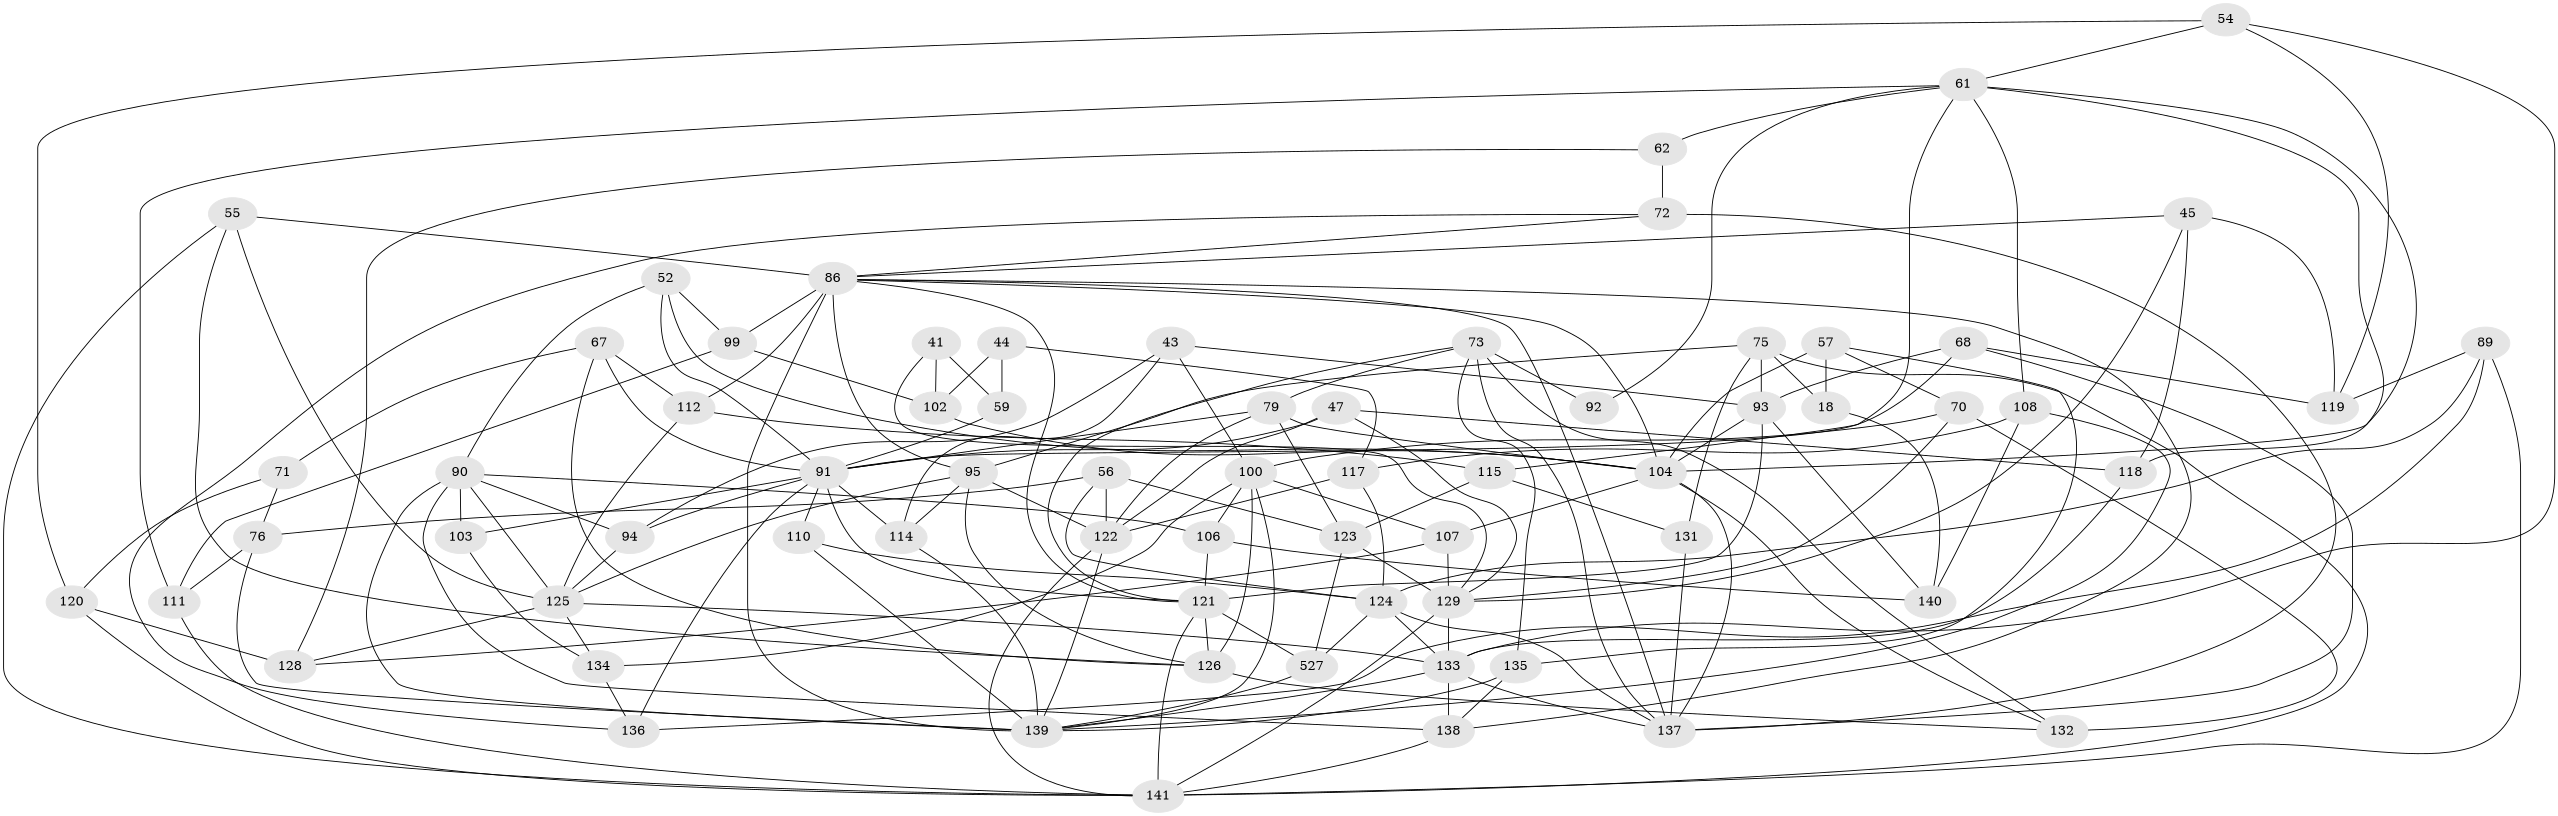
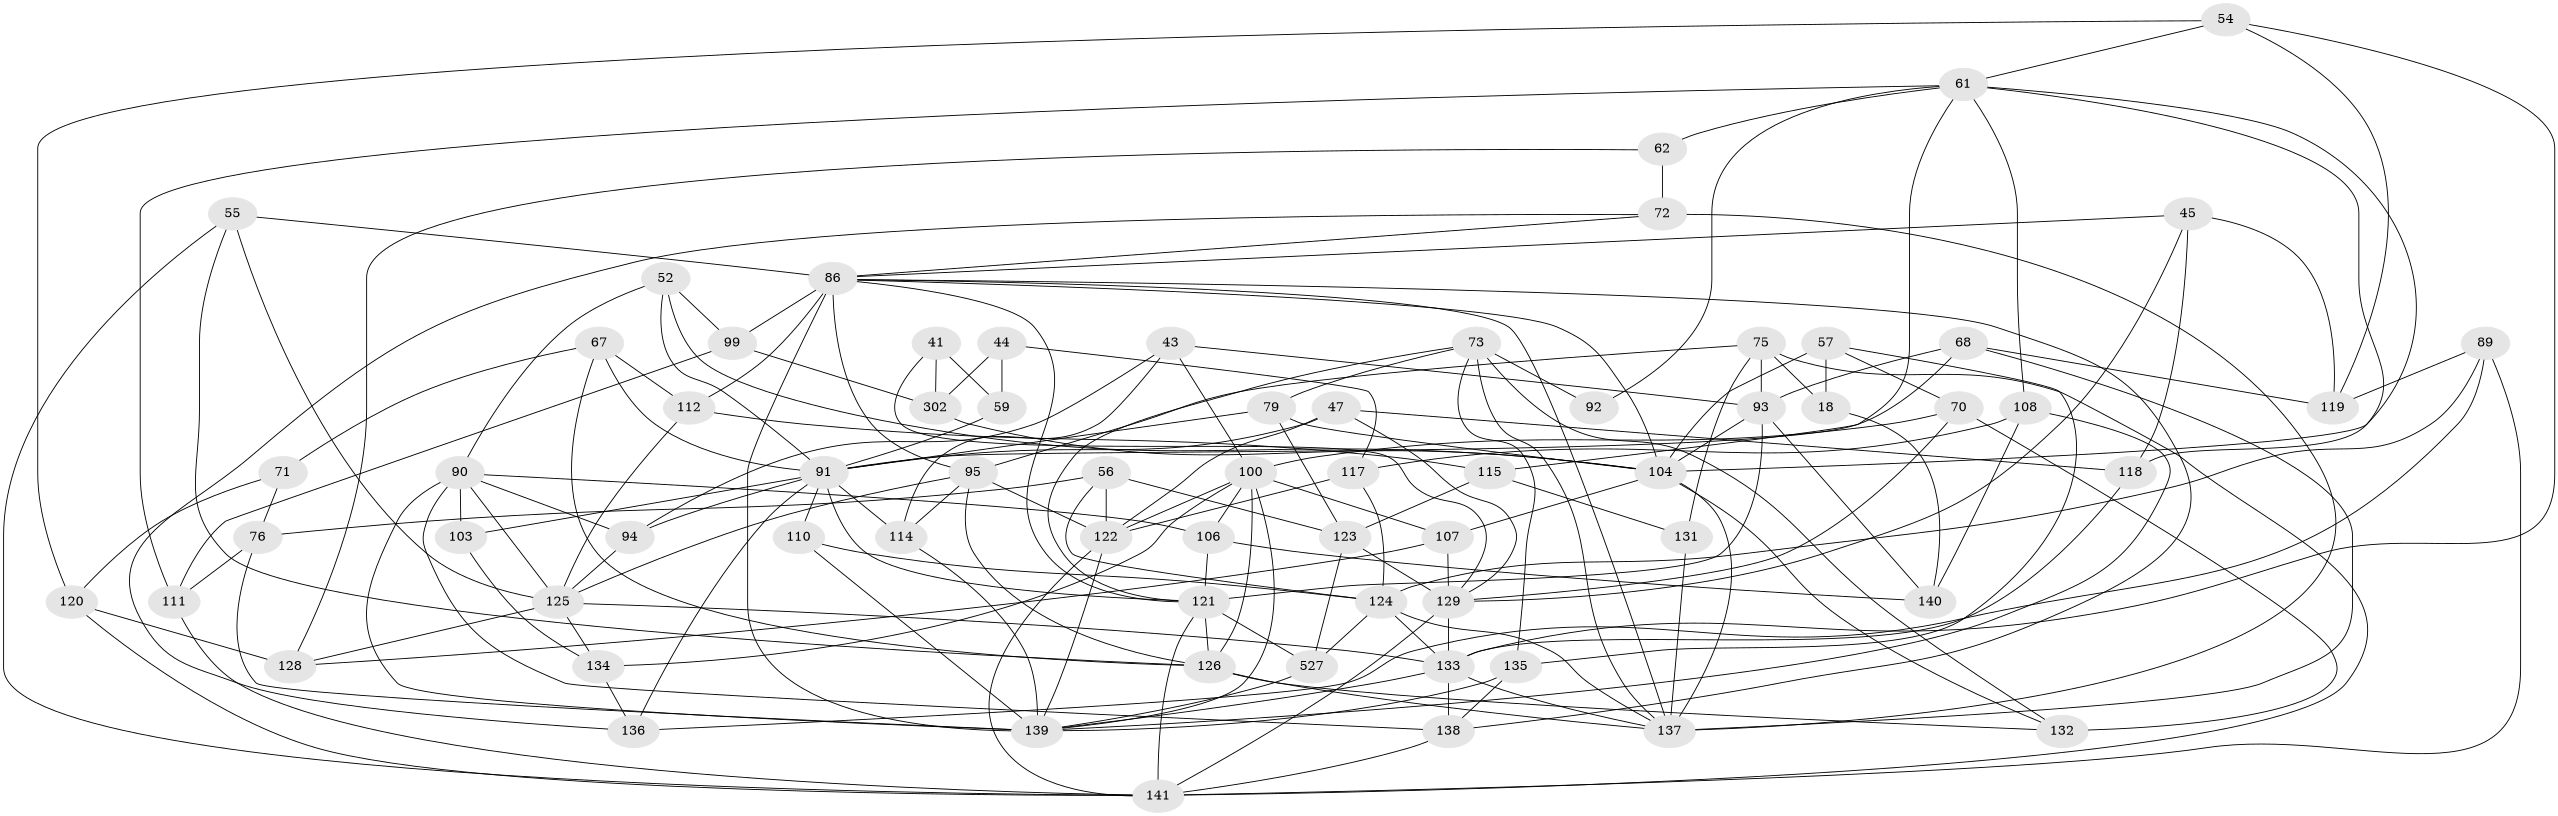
node "102": label "102" -> "302"
edge "79" -- "122": now "100" -- "122"
edge "126" -- "137": added
